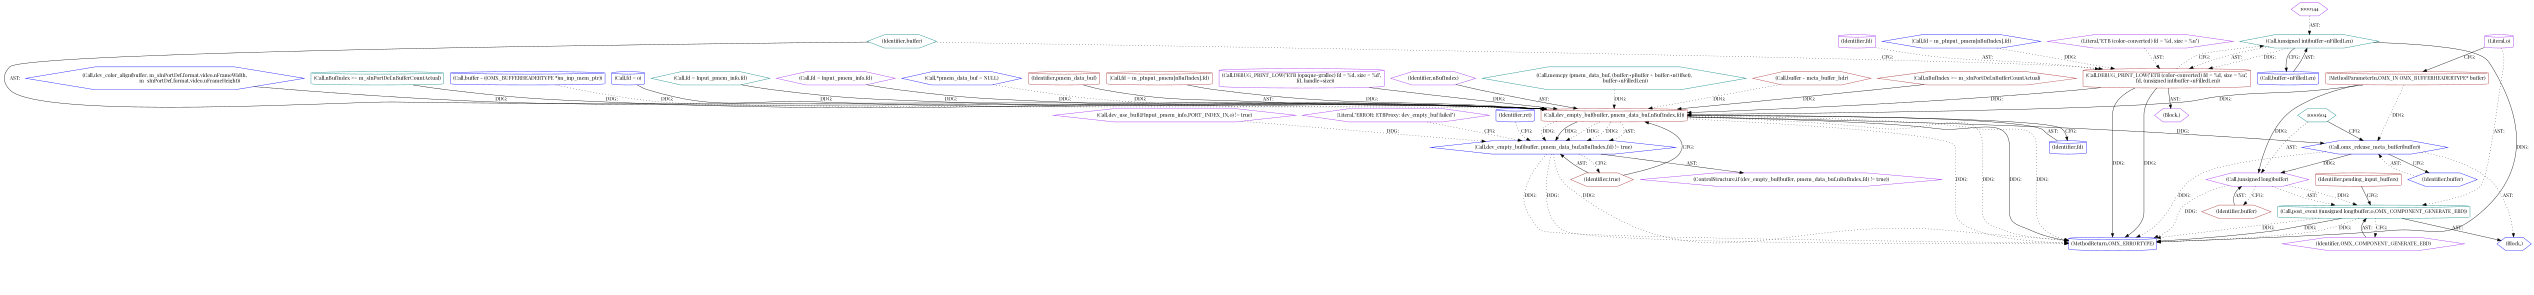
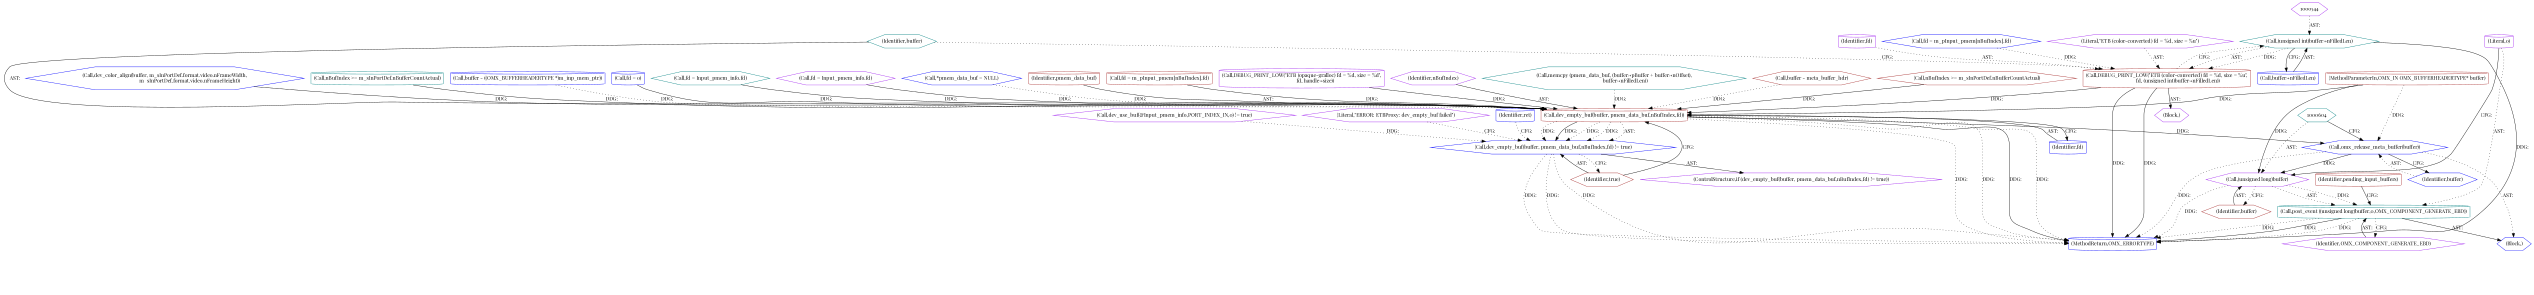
edge "(Literal,0)" -> "(MethodParameterIn,OMX_IN OMX_BUFFERHEADERTYPE* buffer)": now "(Literal,0)" -> "(Call,(unsigned long)buffer)"
